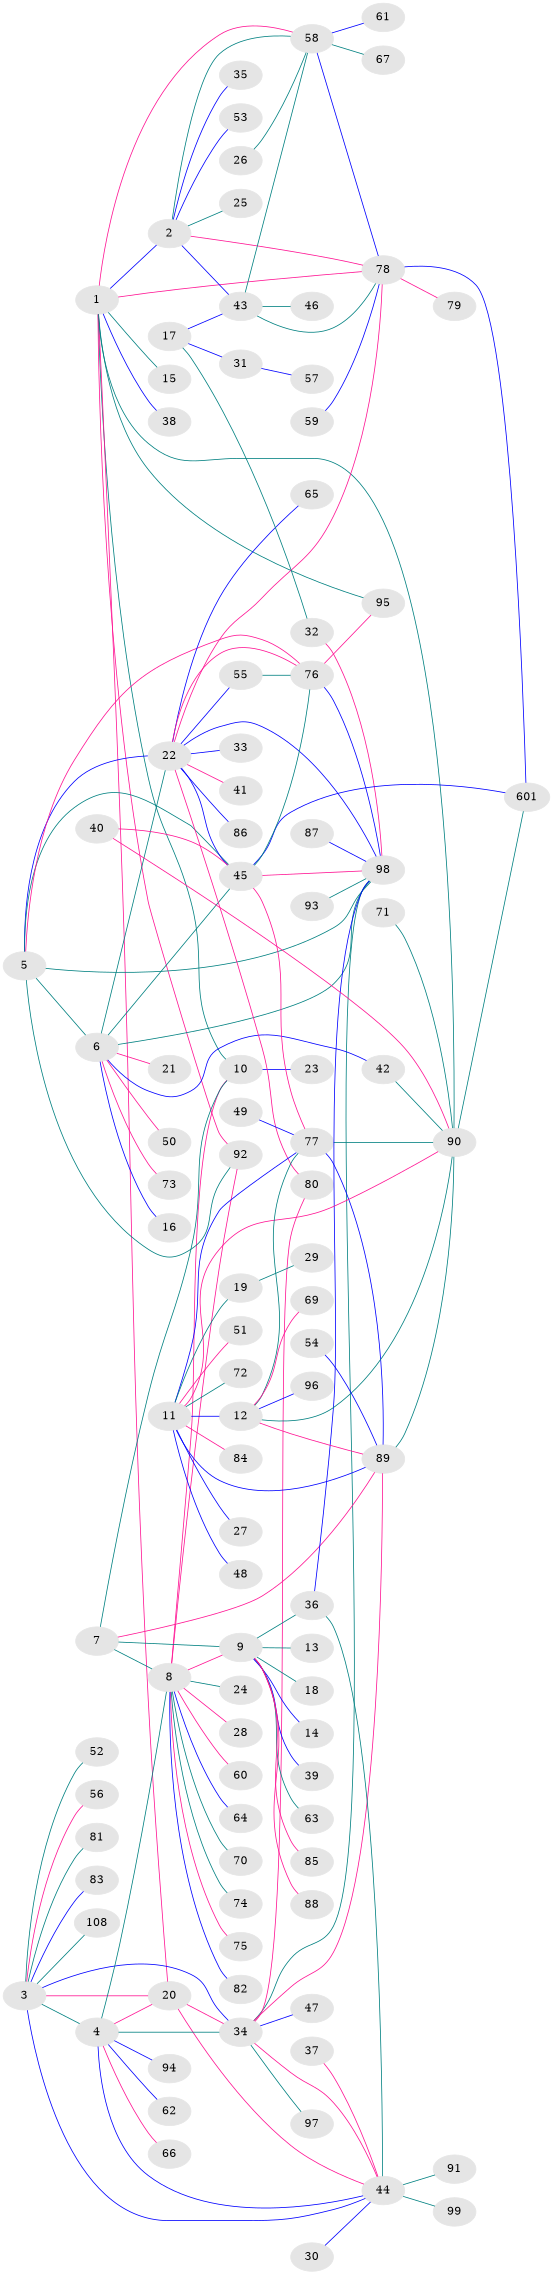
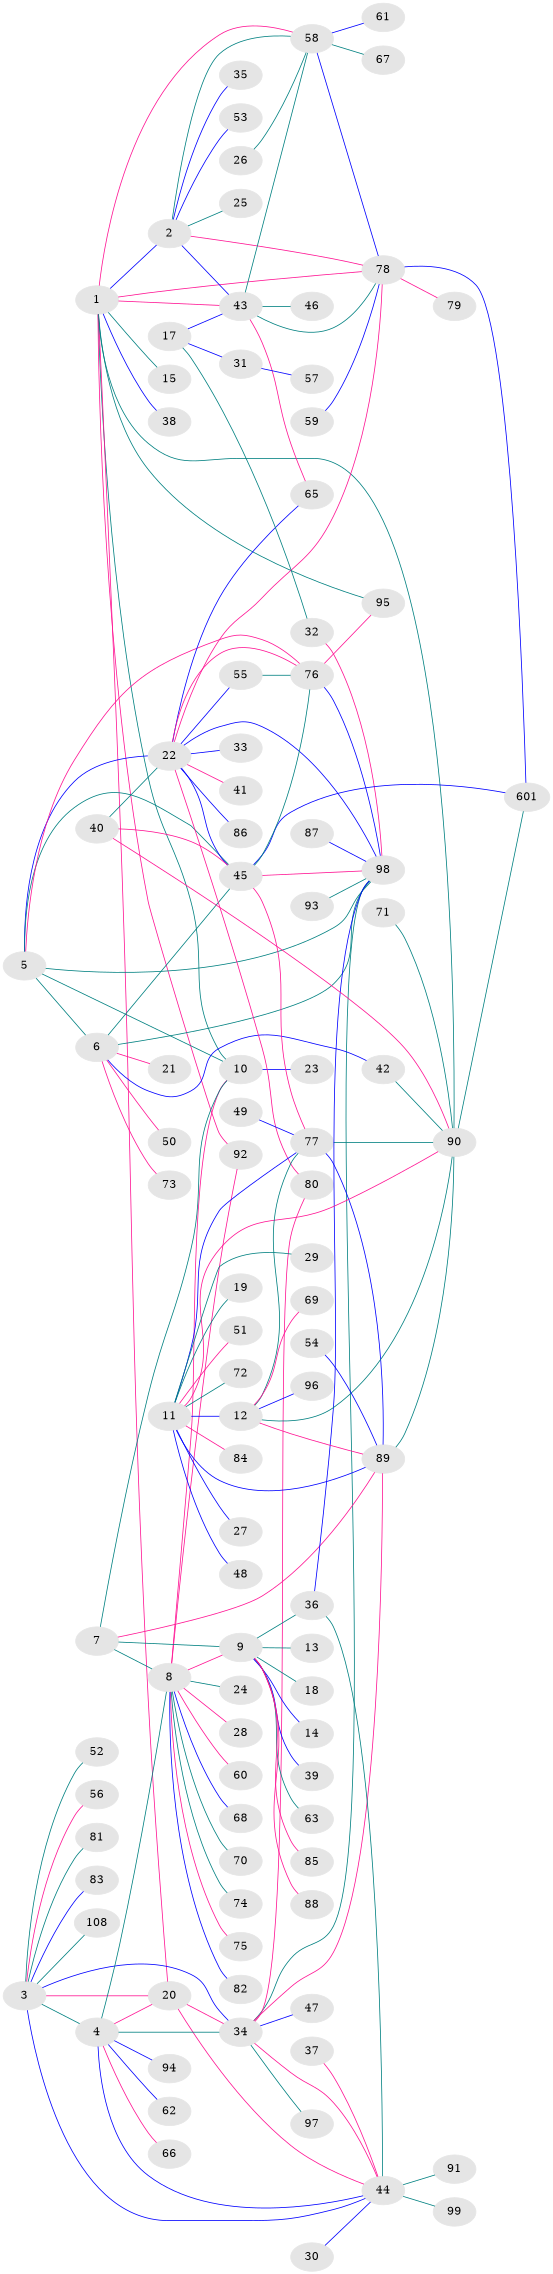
edge "1" -- "43": added
edge "43" -- "65": added
edge "22" -- "6": now "22" -- "40"
edge "5" -- "92": now "5" -- "10"
node "16": removed
edge "29" -- "19": now "29" -- "11"
node "64": label "64" -> "68"
